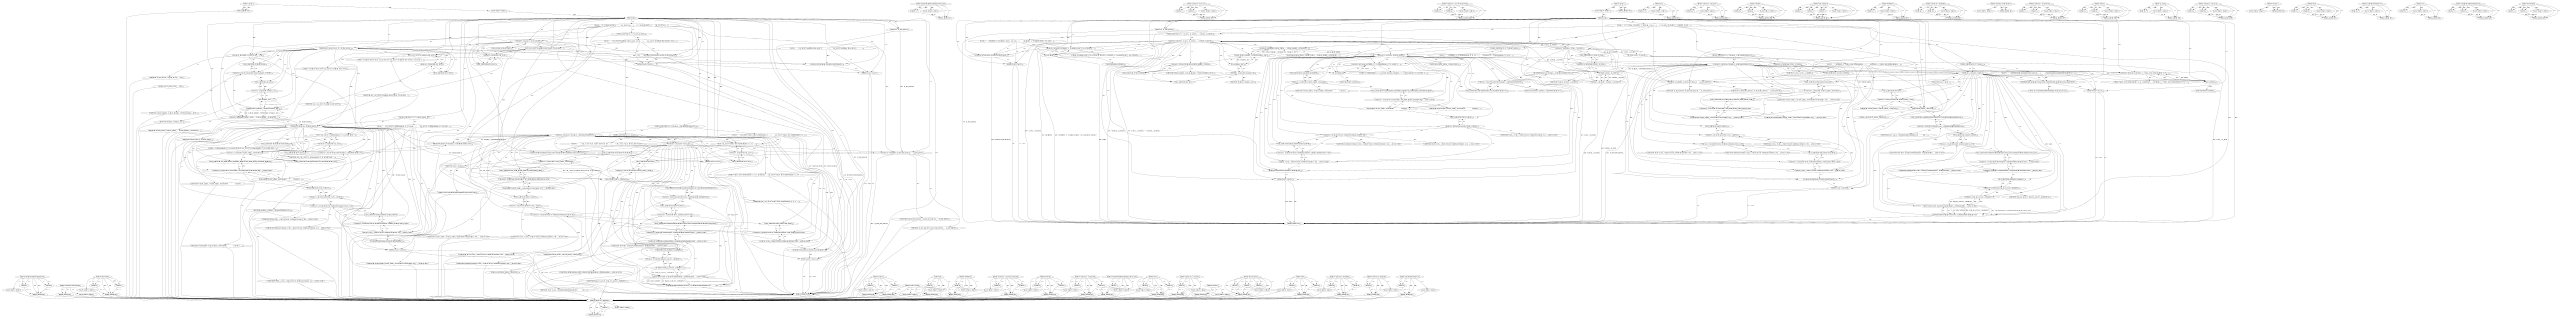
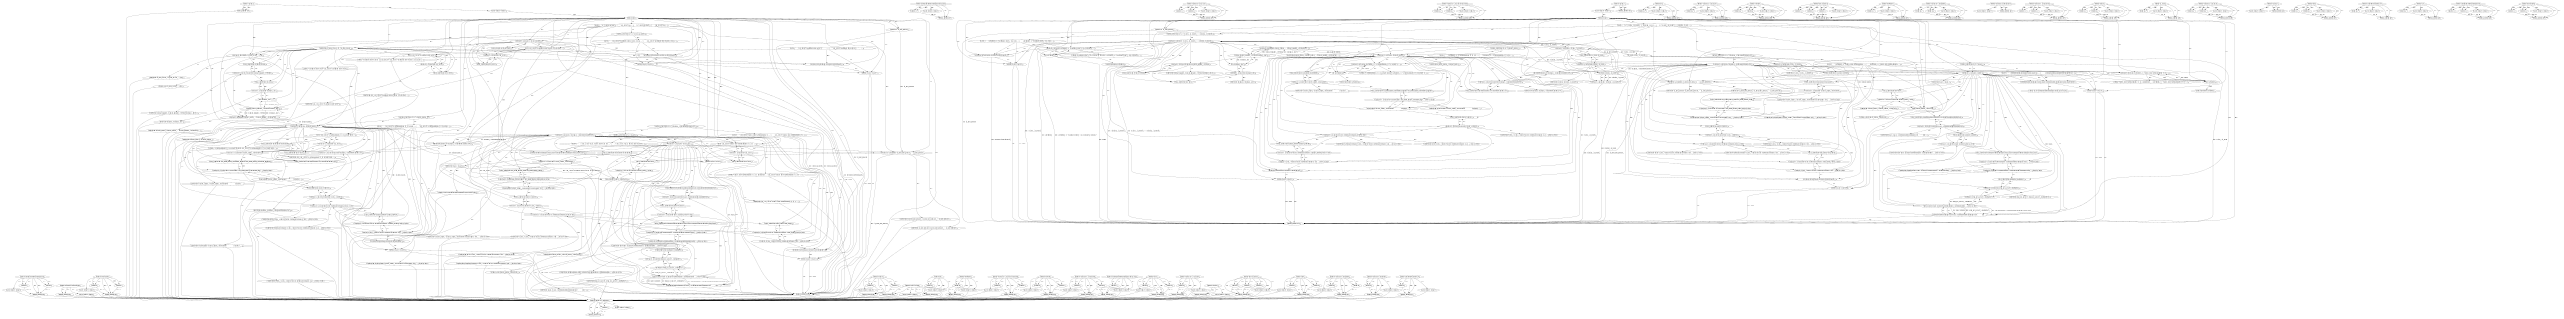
edge "(<operator>.assignment,is_show_called_ = true)" -> "(LITERAL,true,is_show_called_ = true)": added, label "AST:"
edge "(is_bound,binding_.is_bound())" -> "(IDENTIFIER,binding_,binding_.is_bound())": now "(is_bound,binding_.is_bound())" -> "(<operator>.fieldAccess,binding_.is_bound)"
